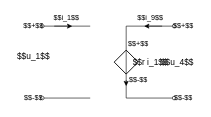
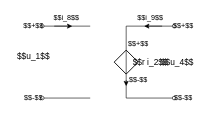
node "$$i_1$$": label "$$i_1$$" -> "$$i_8$$"
node "$$r i_1$$": label "$$r i_1$$" -> "$$r i_2$$"
